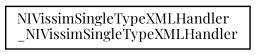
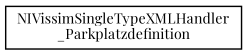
node "NIVissimSingleTypeXMLHandler _NIVissimSingleTypeXMLHandler": label "NIVissimSingleTypeXMLHandler _NIVissimSingleTypeXMLHandler" -> "NIVissimSingleTypeXMLHandler _Parkplatzdefinition"
